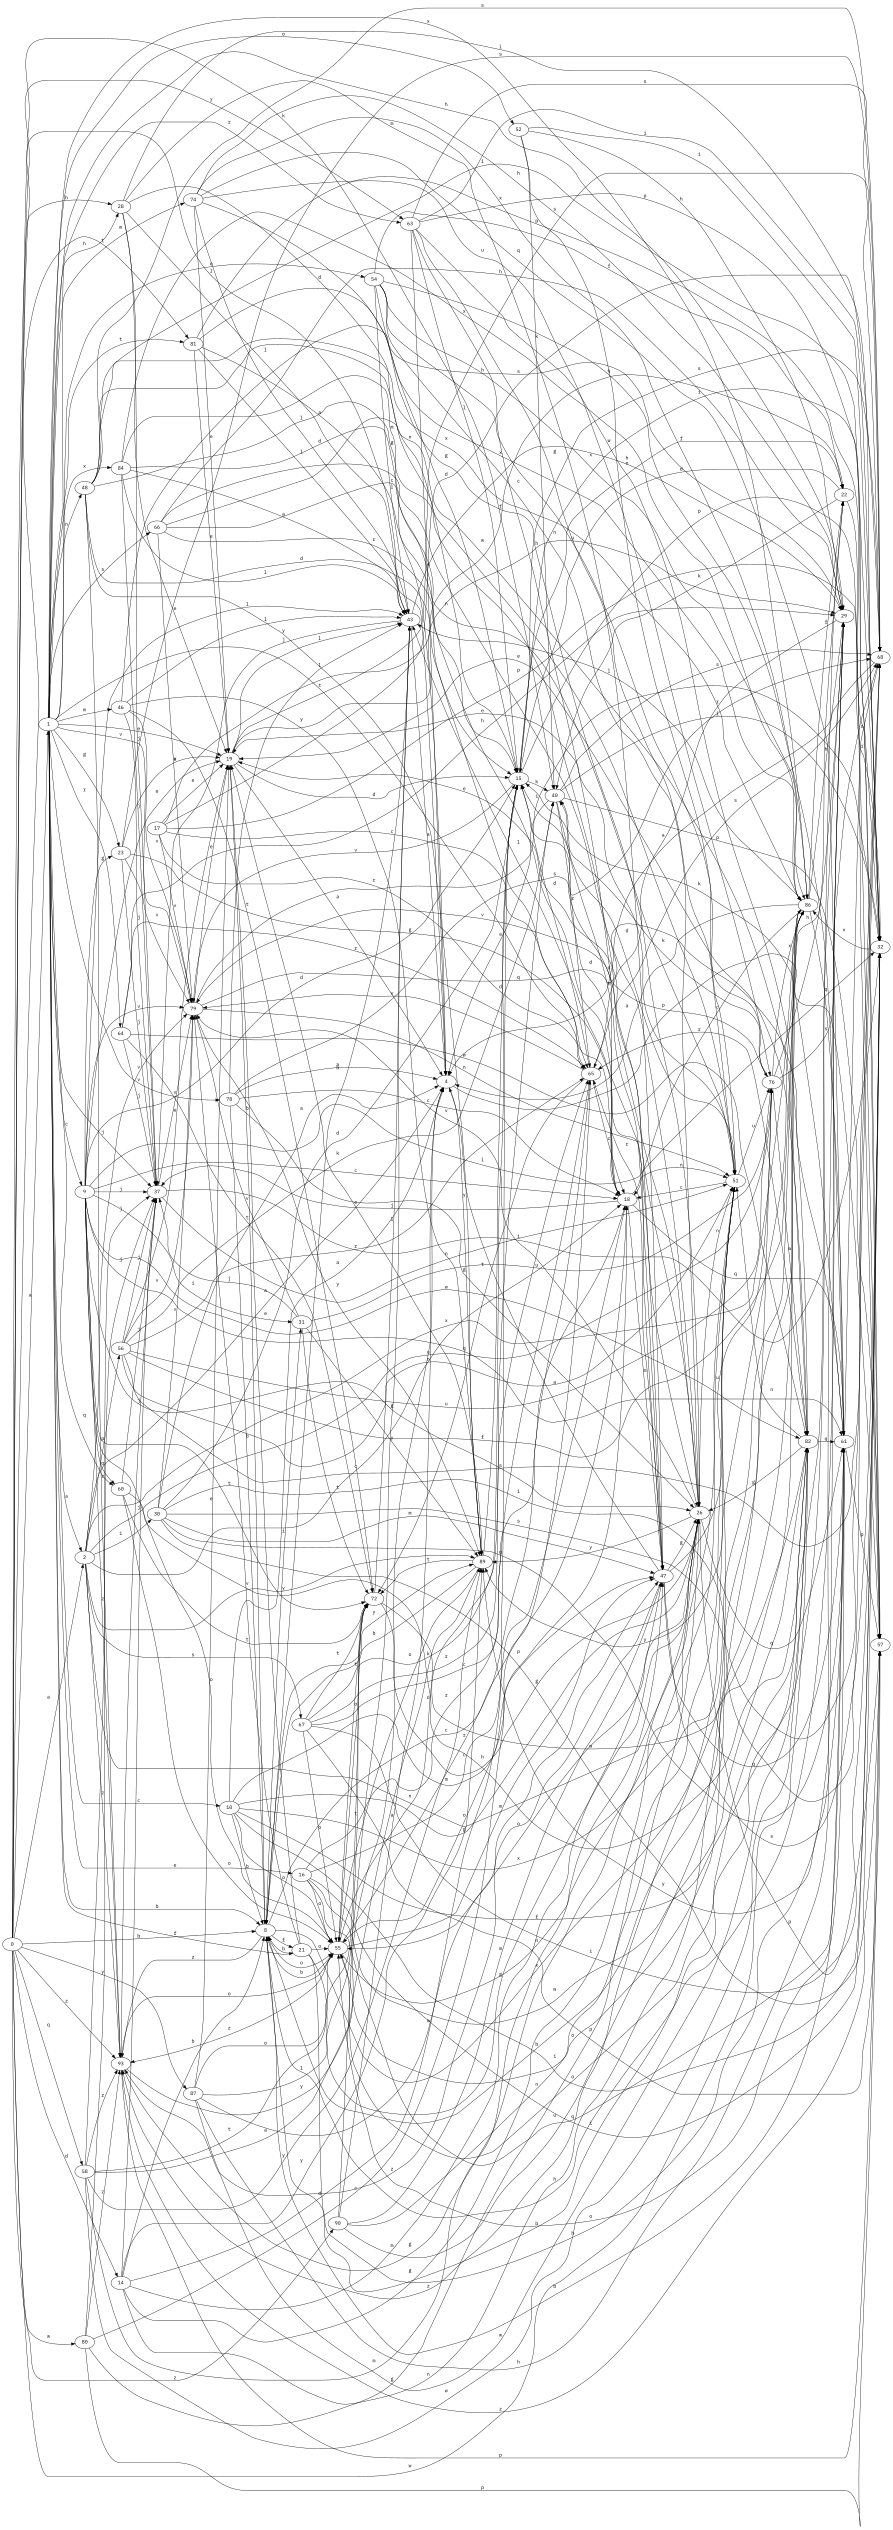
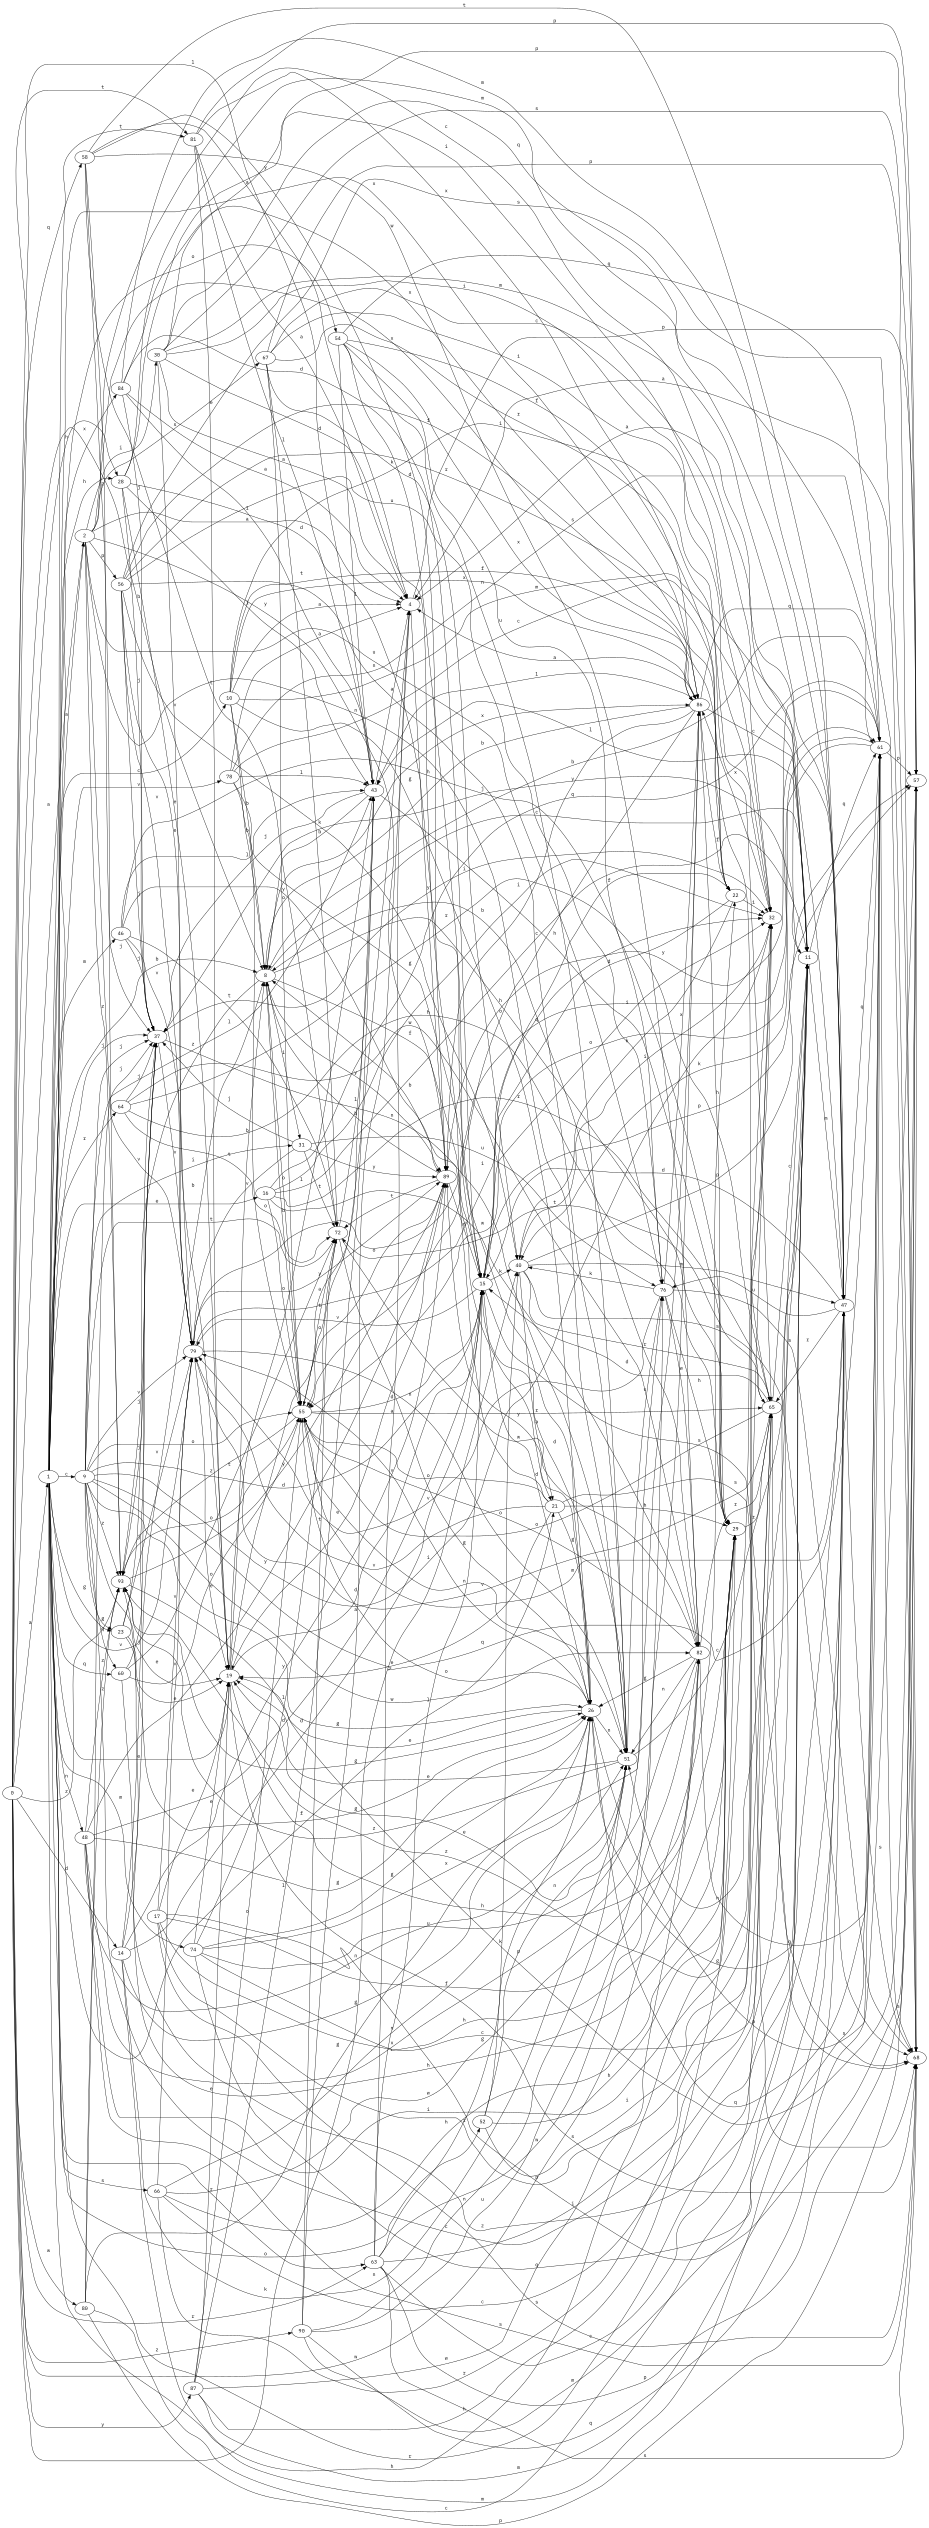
edge "23" -> "68": now "21" -> "68"
edge "40" -> "4": now "40" -> "21"
node "18": label "18" -> "11"
edge "90" -> "61": added, label "q"
edge "58" -> "47": label "m" -> "t"
